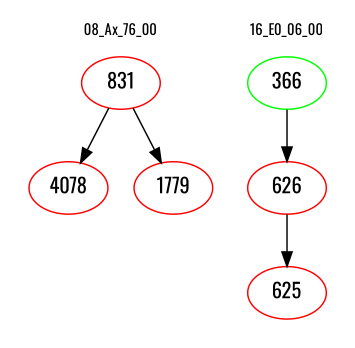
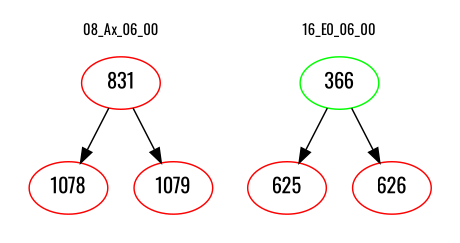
cluster "08_Ax_76_00": label "08_Ax_76_00" -> "08_Ax_06_00"
node "4078": label "4078" -> "1078"
node "1779": label "1779" -> "1079"
edge "626" -> "625": now "366" -> "625"
